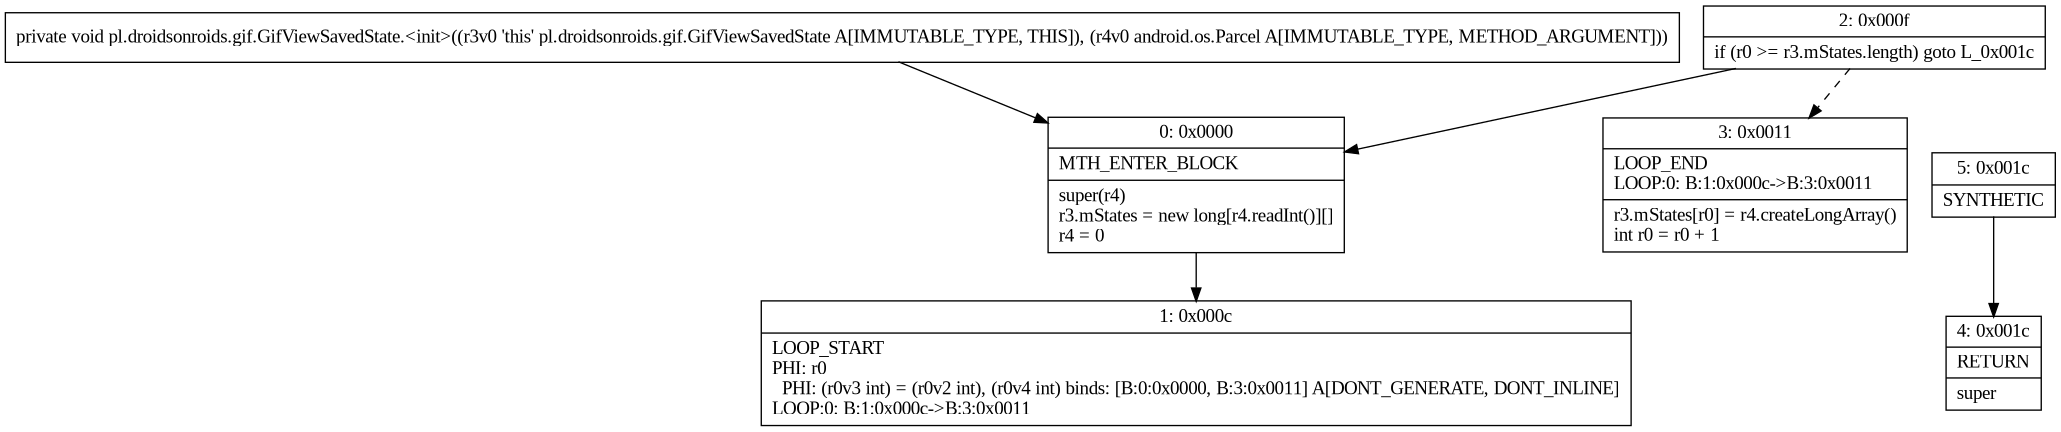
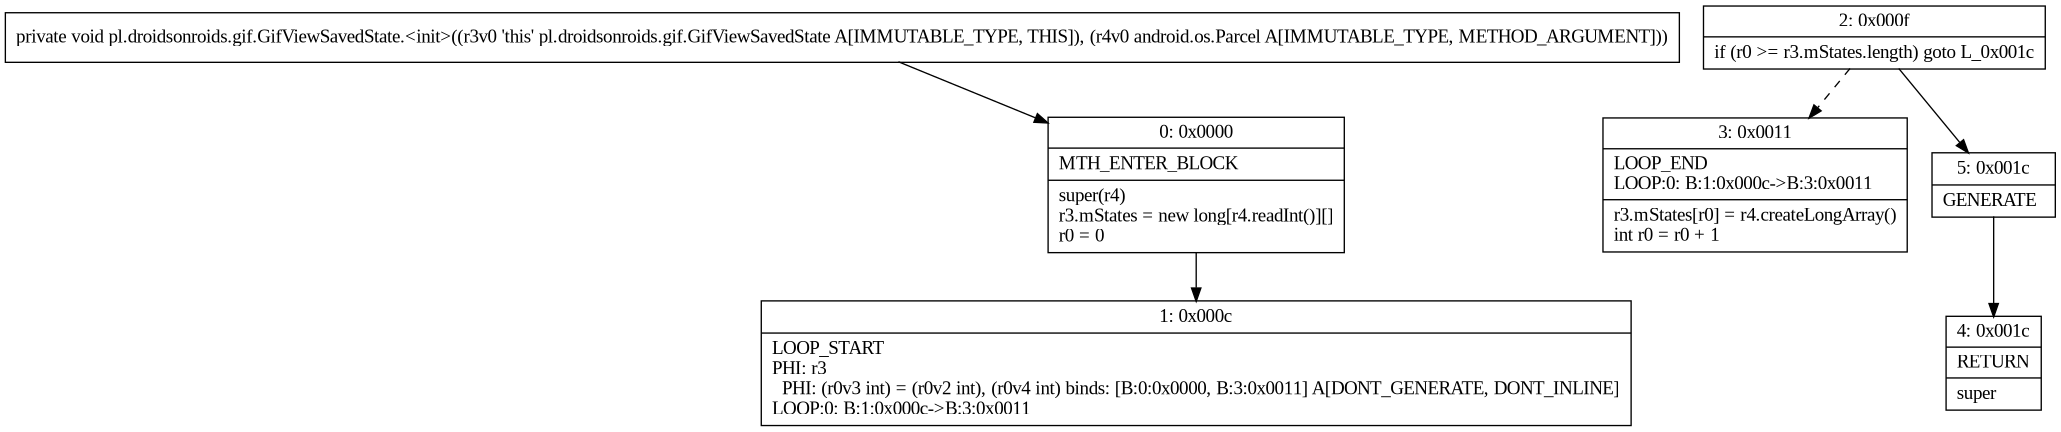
edge "2: 0x000f" -> "0: 0x0000": now "2: 0x000f" -> "5: 0x001c"
node "5: 0x001c": text "SYNTHETIC" -> "GENERATE"
node "0: 0x0000": text "r4 = 0" -> "r0 = 0"
node "1: 0x000c": text "PHI: r0" -> "PHI: r3"
